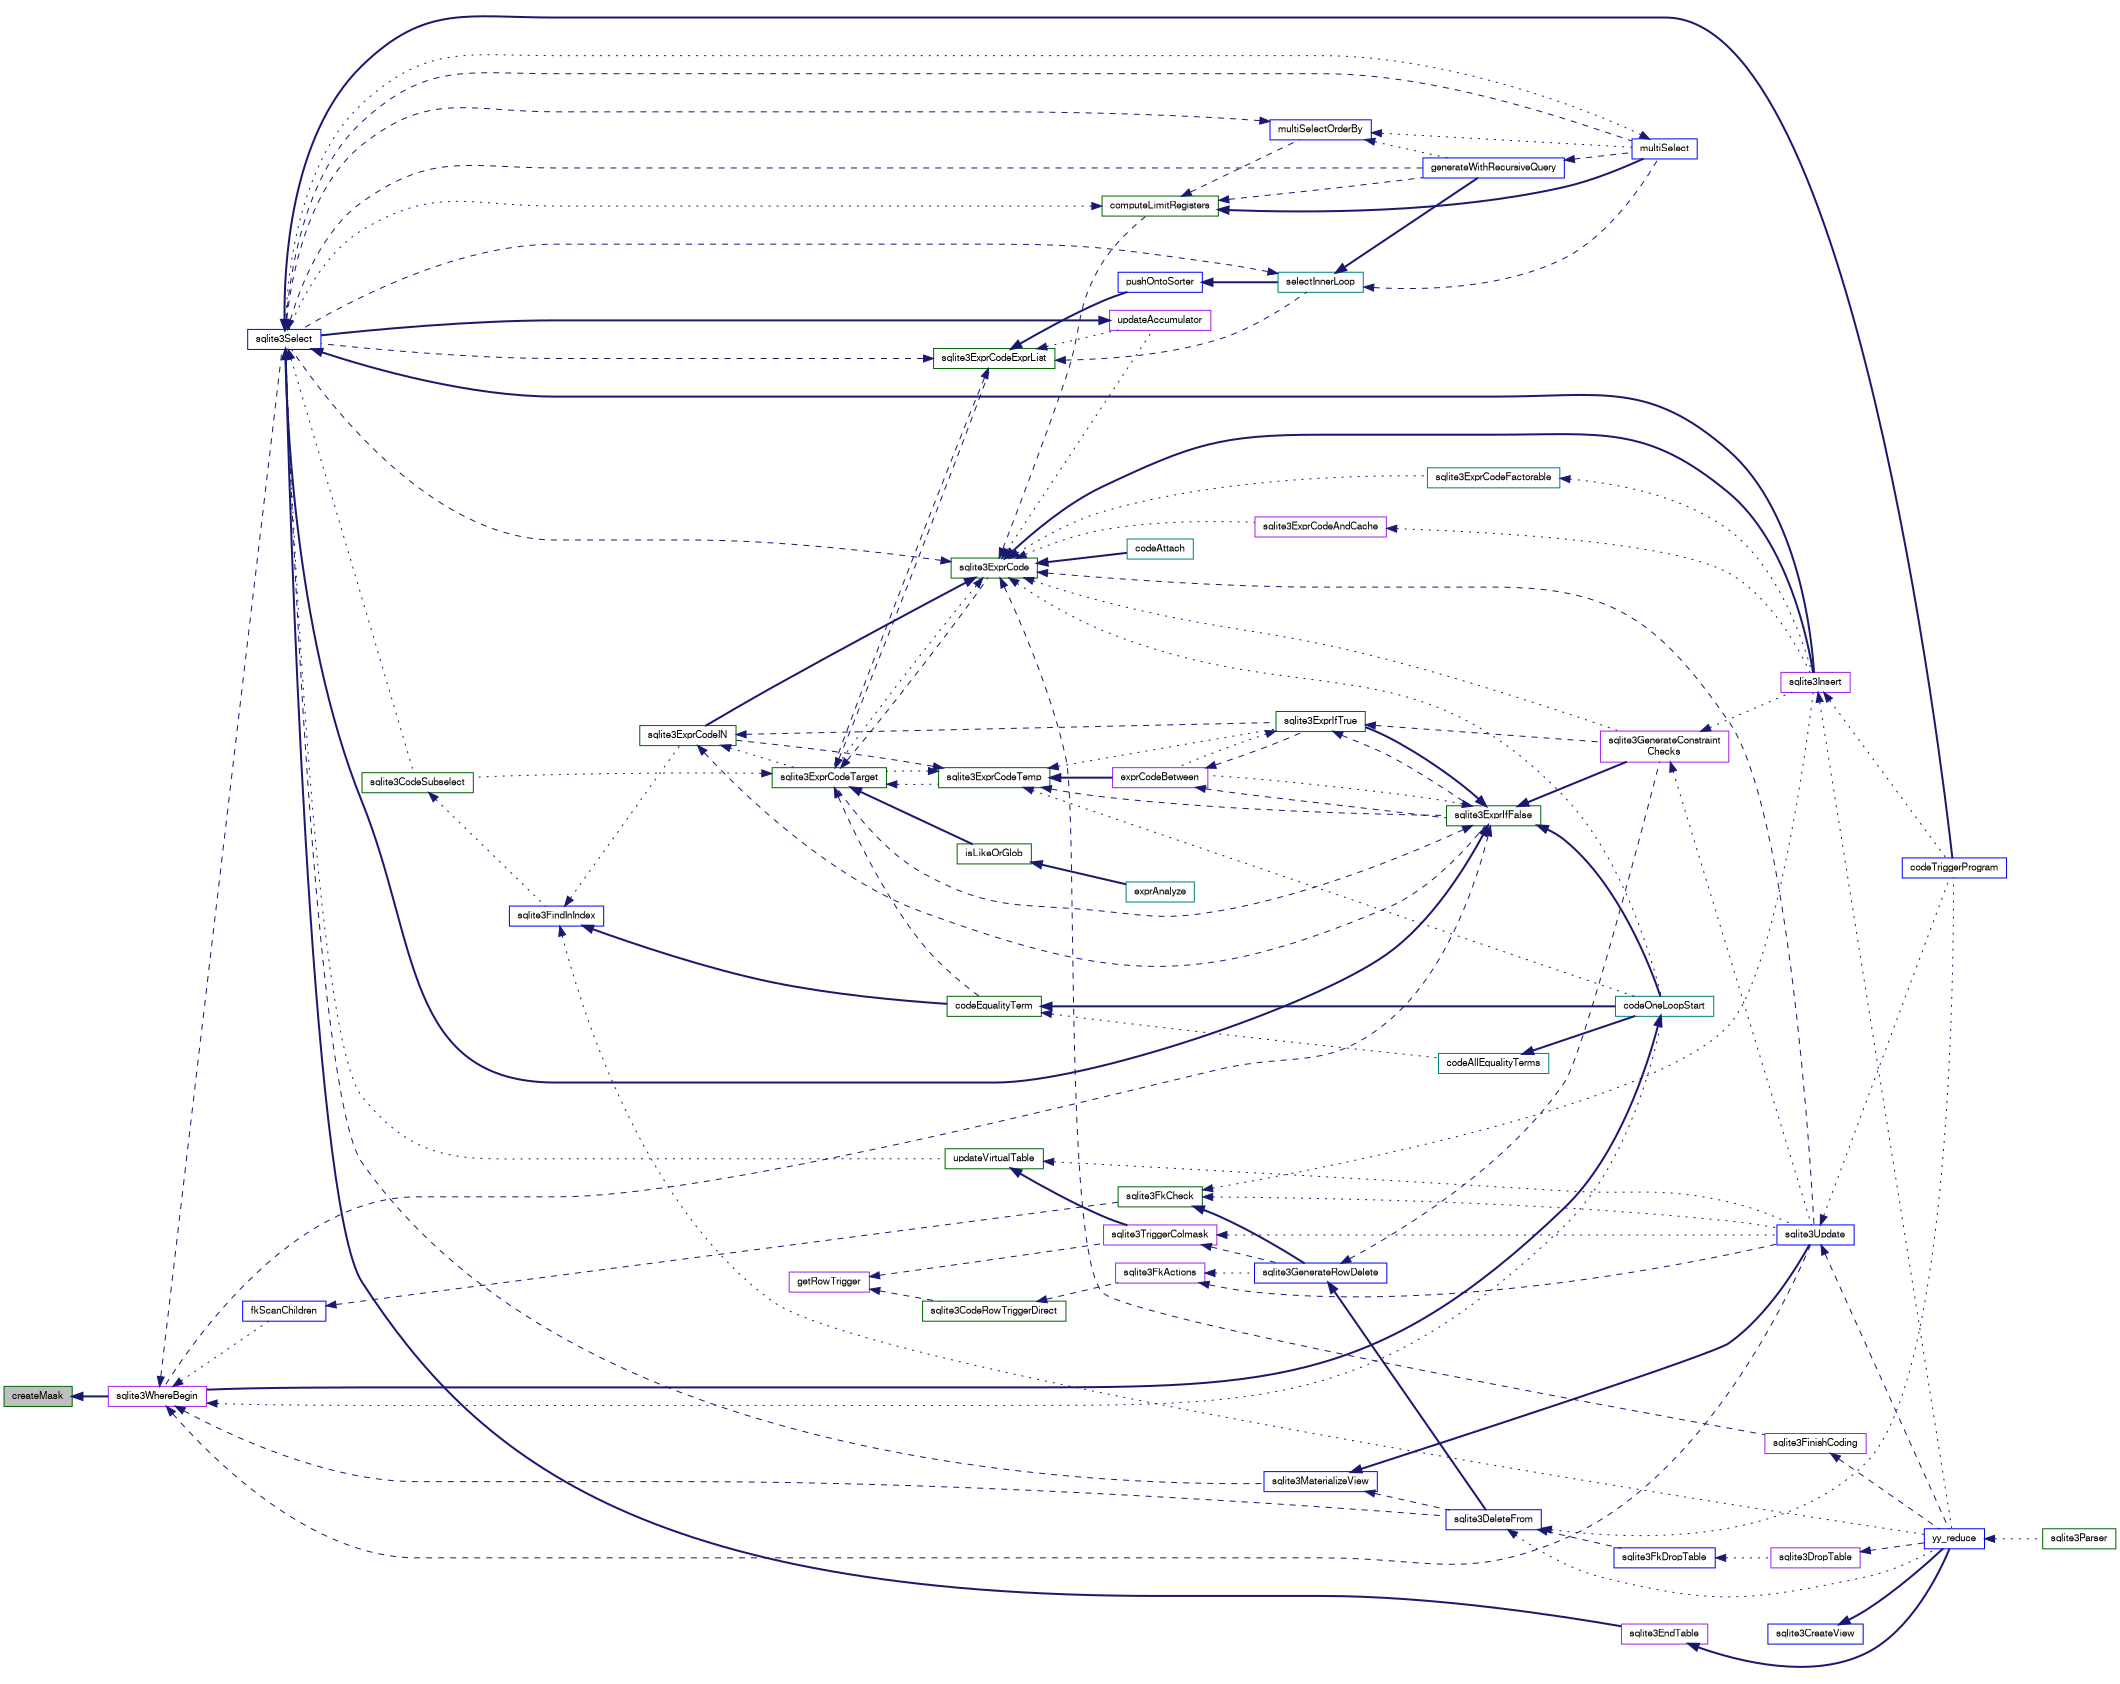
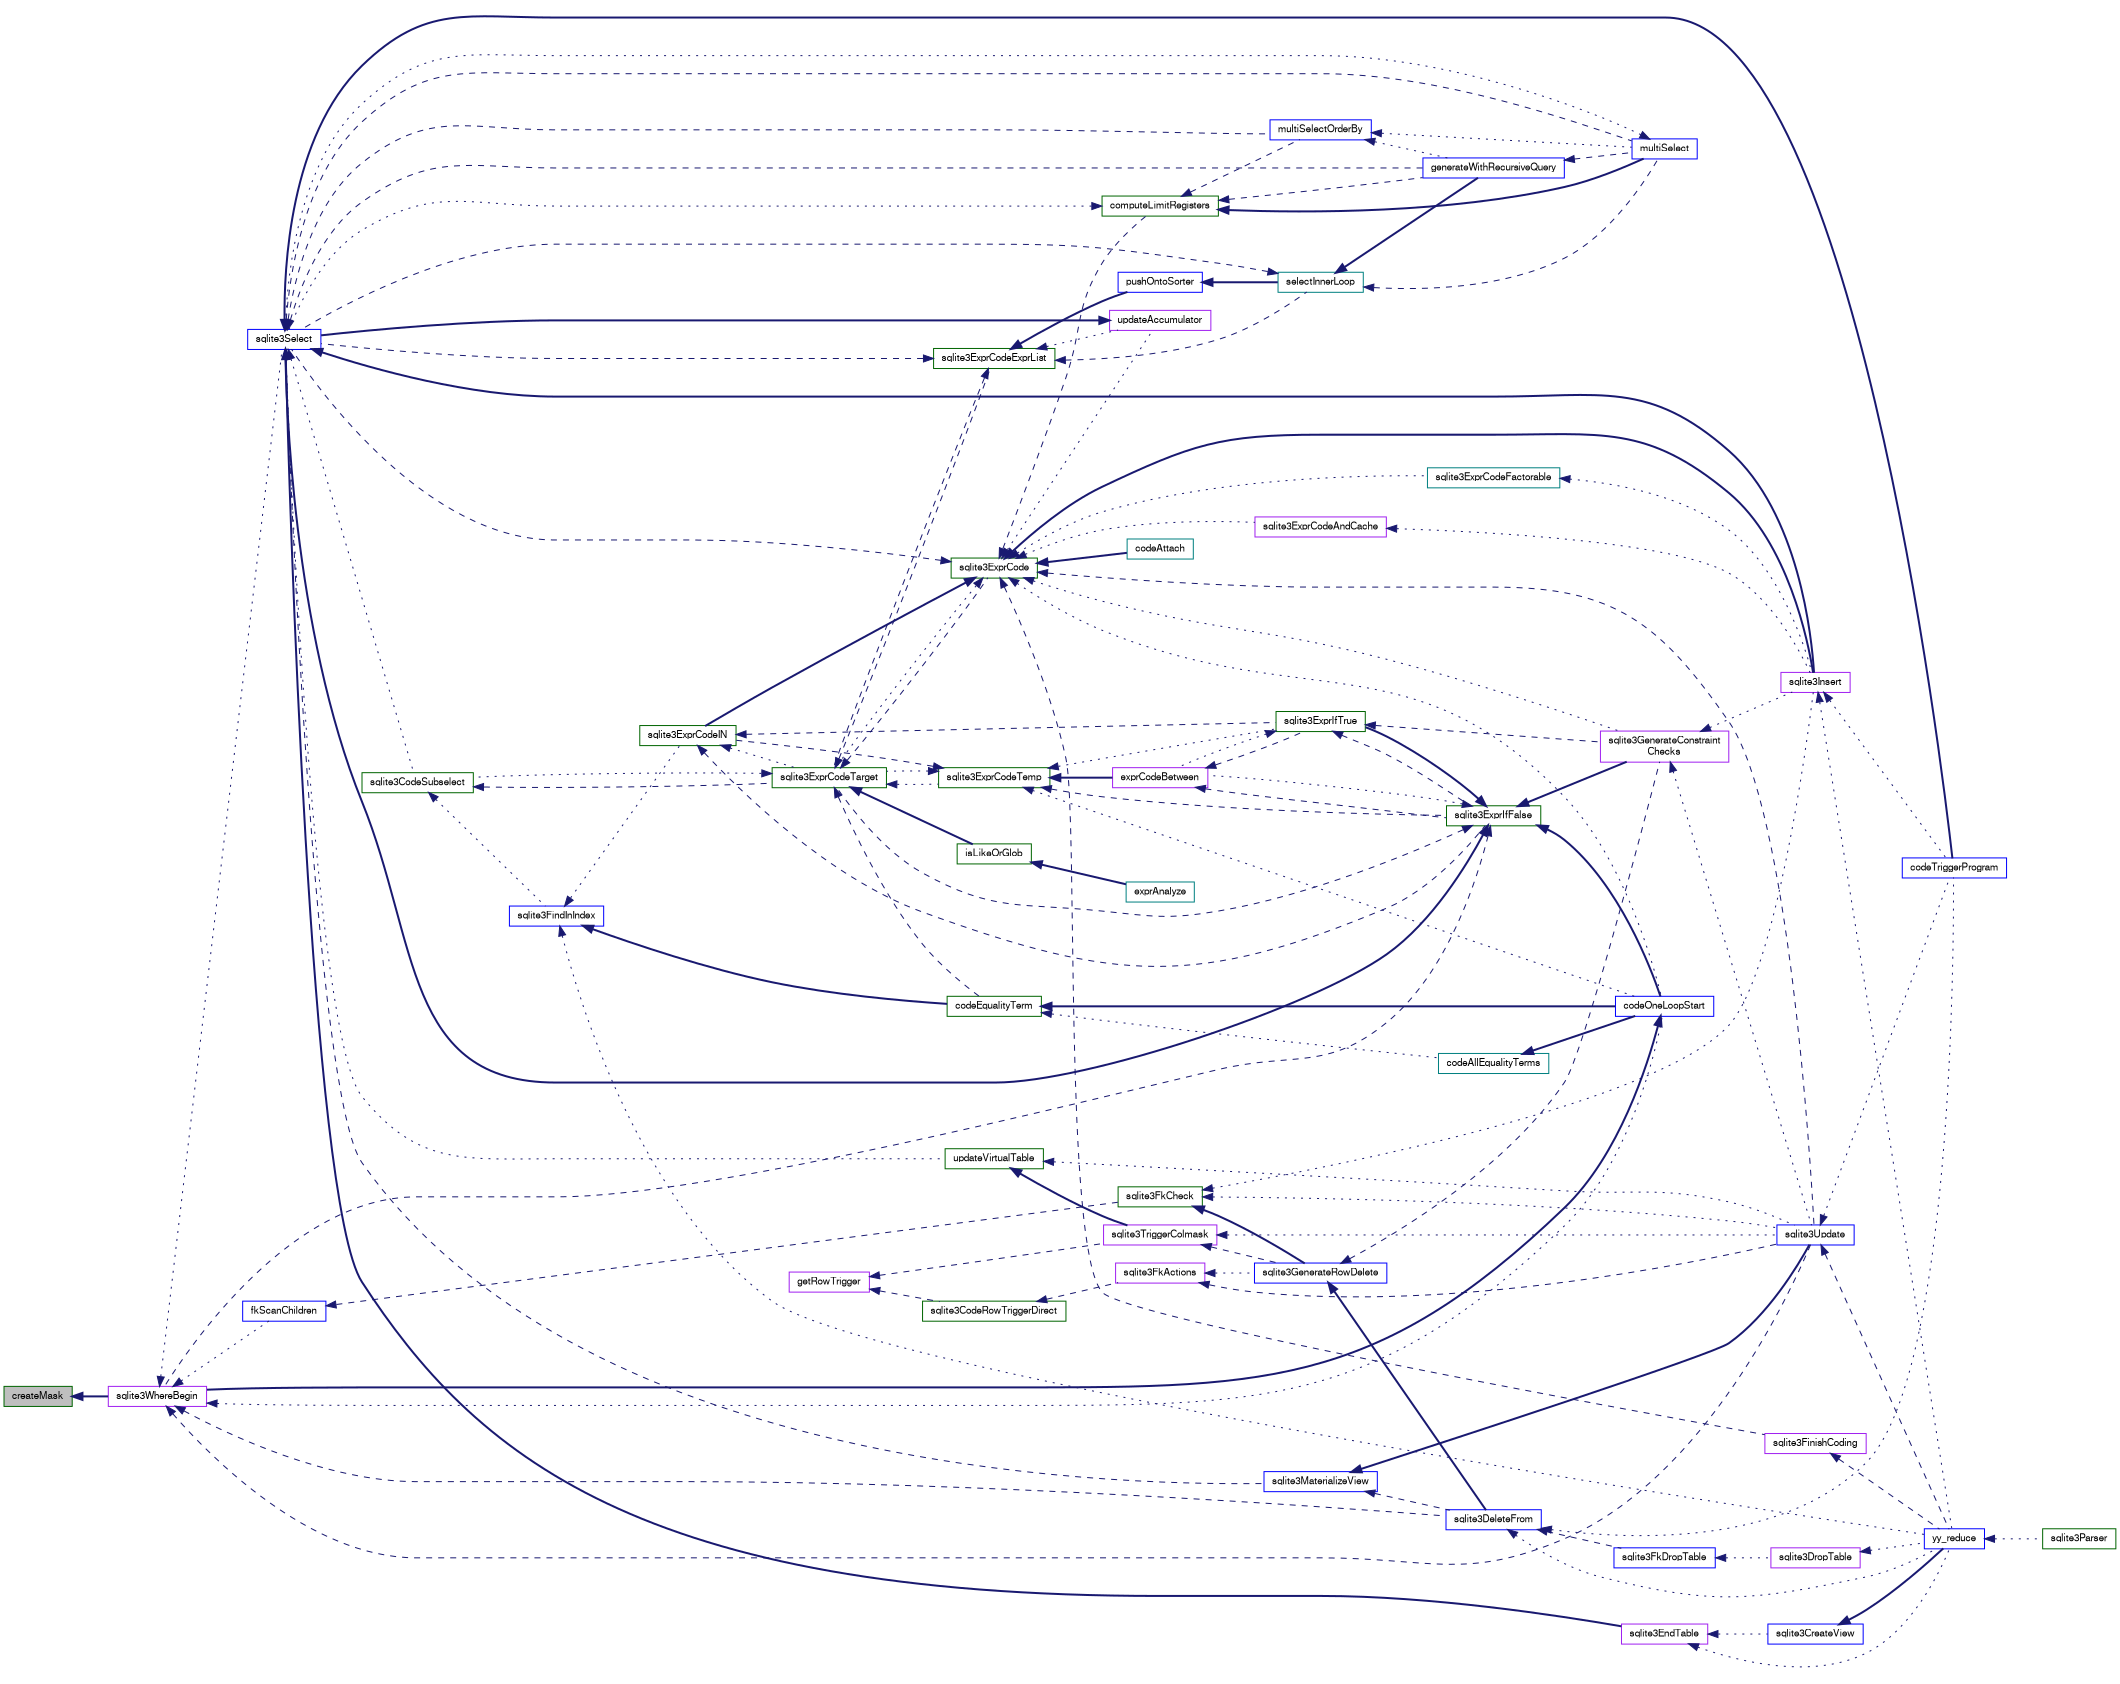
edge "sqlite3Select" -> "multiSelectOrderBy": reversed
edge "sqlite3ExprCodeTarget" -> "sqlite3CodeSubselect": added
edge "sqlite3Select" -> "sqlite3WhereBegin": style dashed -> dotted
node "codeOneLoopStart": color teal -> blue
edge "yy_reduce" -> "sqlite3DropTable": style dashed -> dotted
edge "sqlite3CreateView" -> "sqlite3EndTable": added
edge "yy_reduce" -> "sqlite3EndTable": style bold -> dotted
